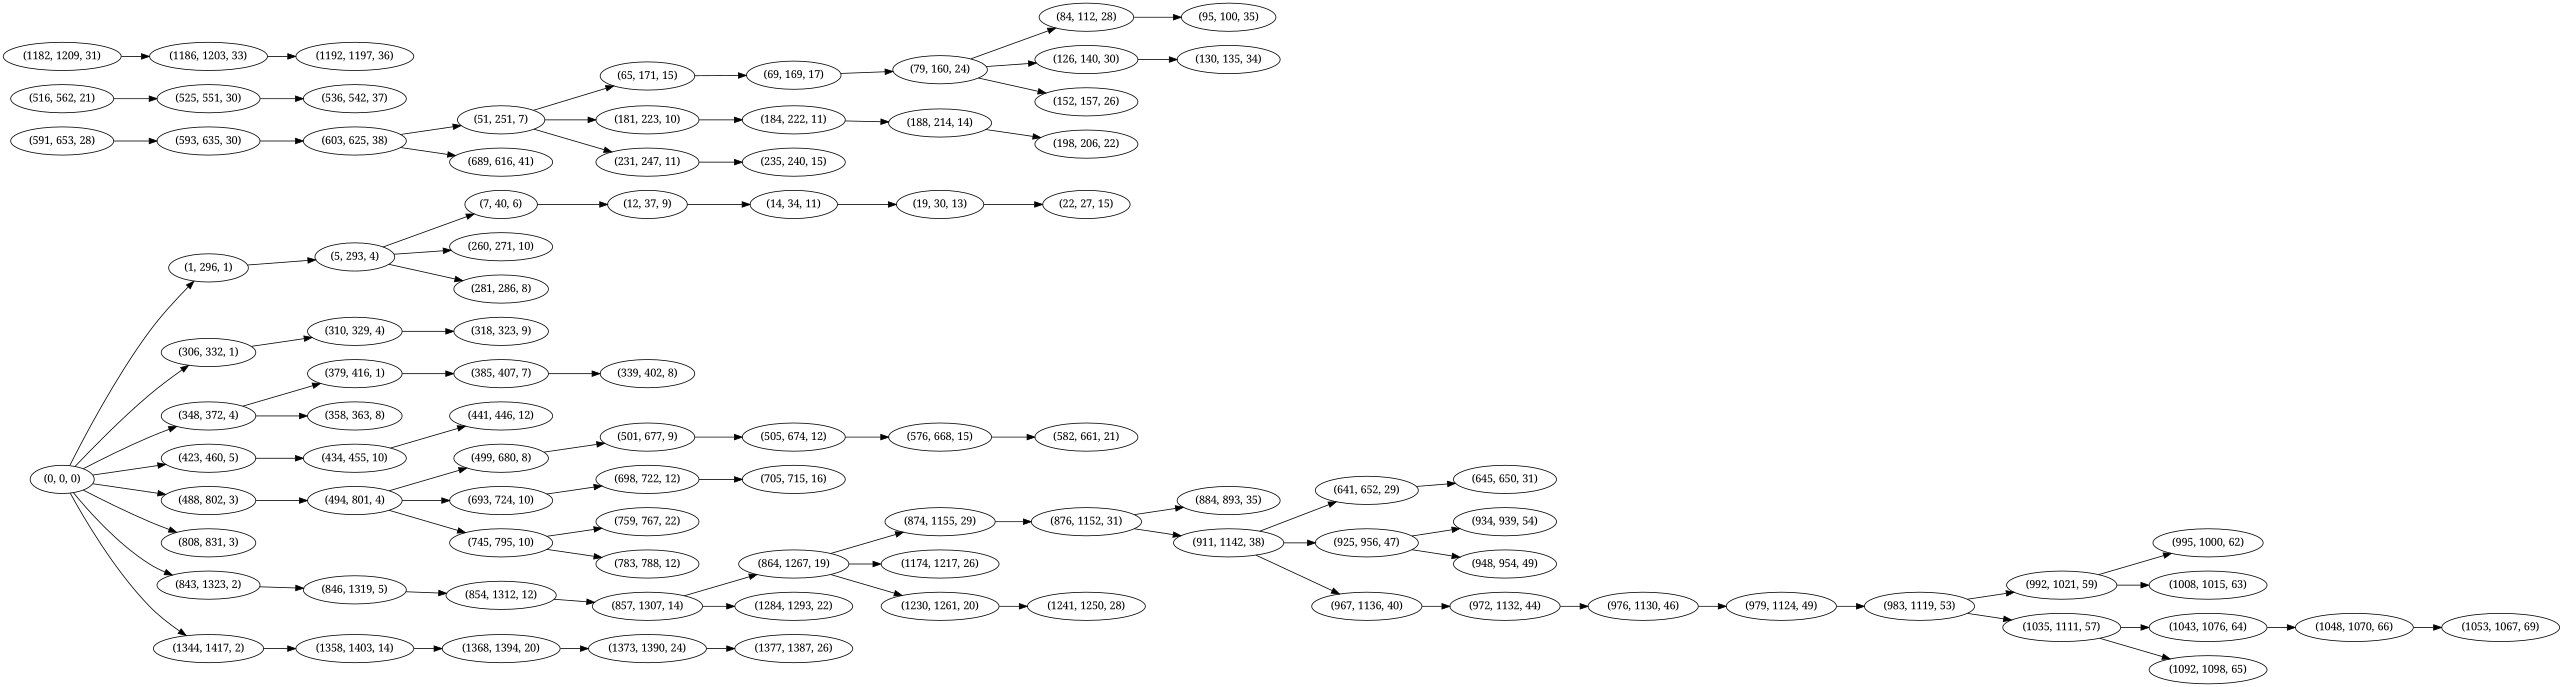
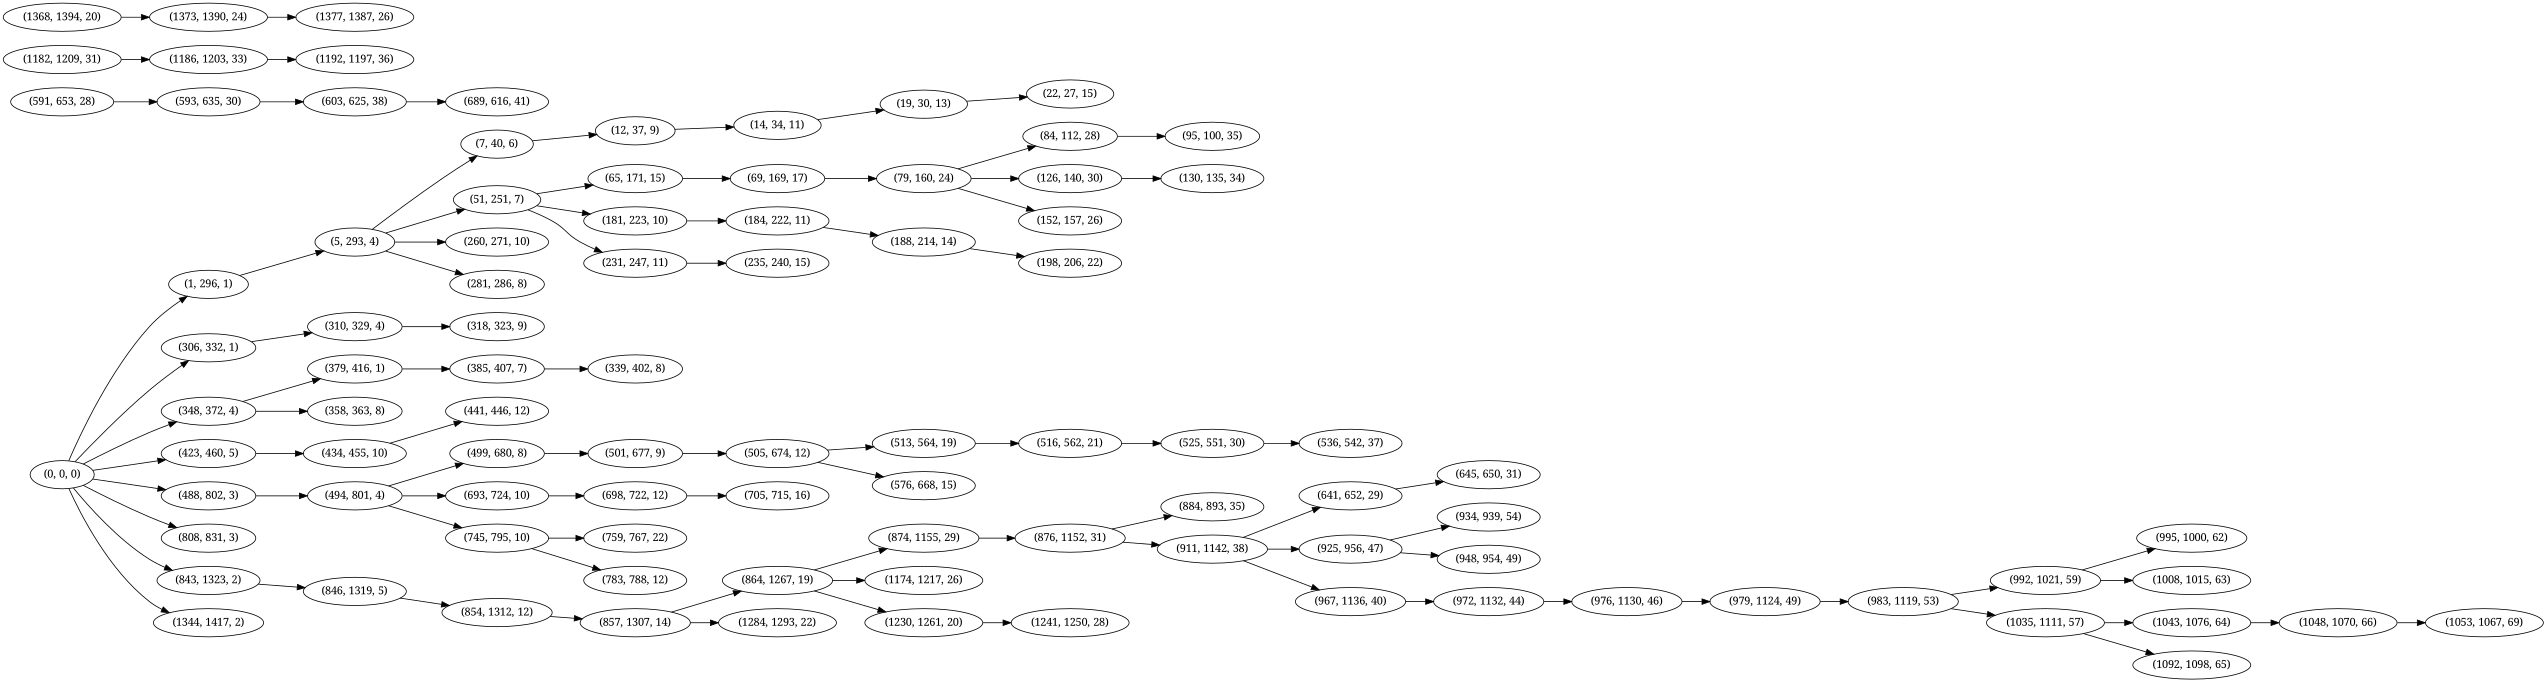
edge "(603, 625, 38)" -> "(51, 251, 7)": now "(5, 293, 4)" -> "(51, 251, 7)"
node "(582, 661, 21)": removed
node "(513, 564, 19)": added
node "(1358, 1403, 14)": removed
